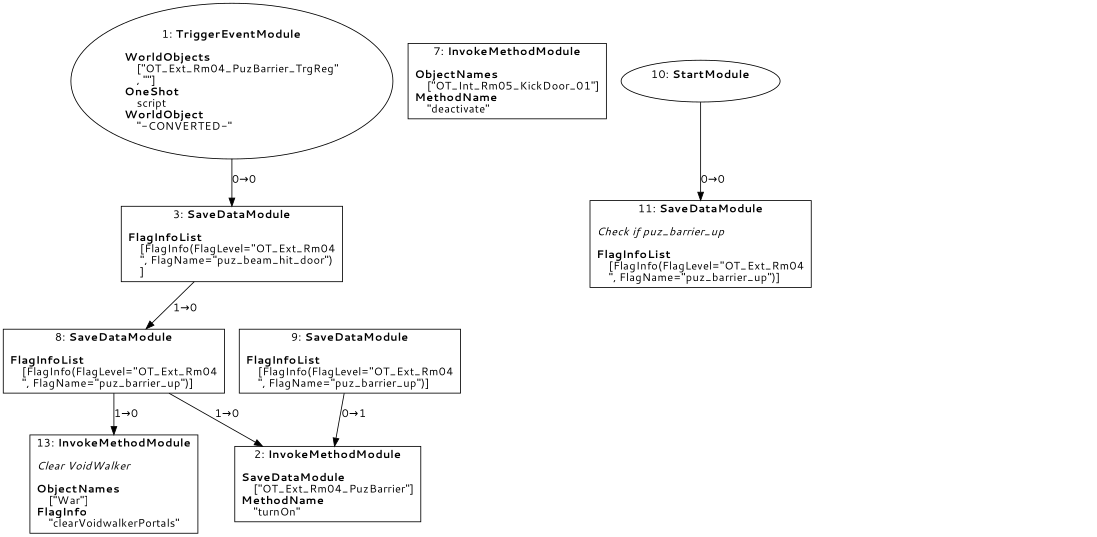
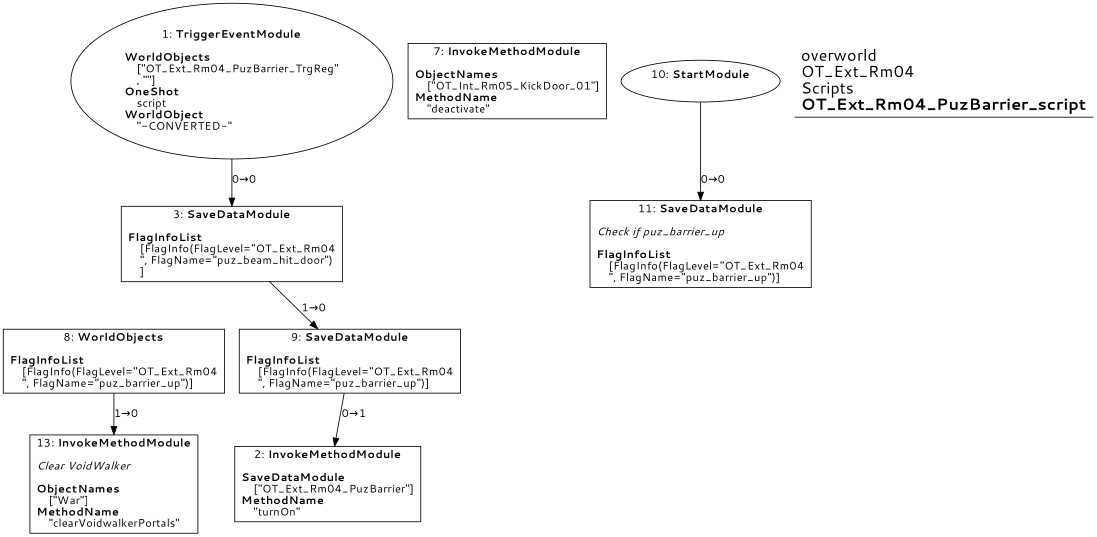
node "overworld": added
edge "3:" -> "8:": now "3:" -> "9:"
node "8:": text "SaveDataModule" -> "WorldObjects"
edge "8:" -> "2:": removed, label "1→0"
node "13:": text "FlagInfo" -> "MethodName"
